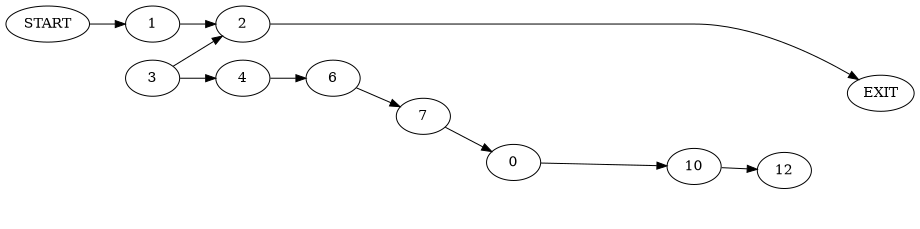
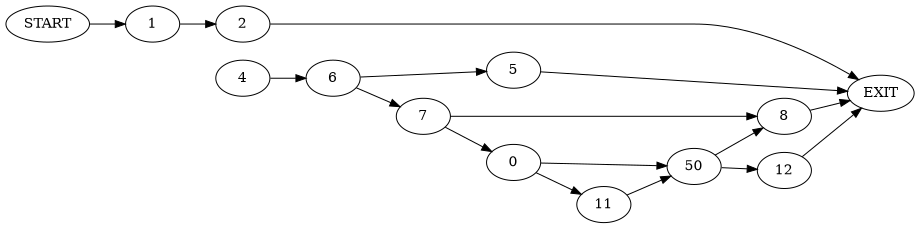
node "5": added
node "3": removed
node "8": added
edge "12" -> "EXIT": added
node "10": label "10" -> "50"
node "11": added
